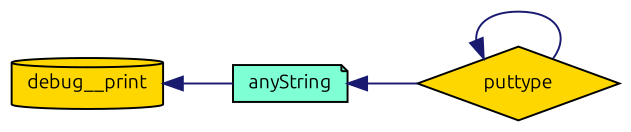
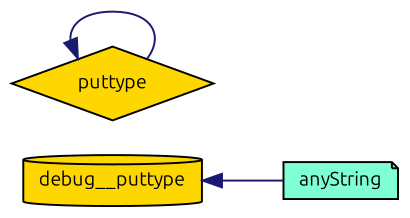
node "debug__print": label "debug__print" -> "debug__puttype"
edge "puttype" -> "anyString": removed
